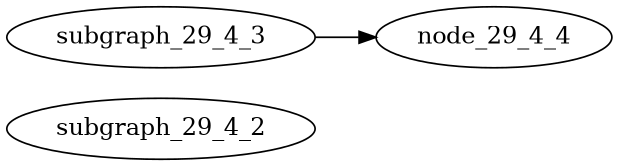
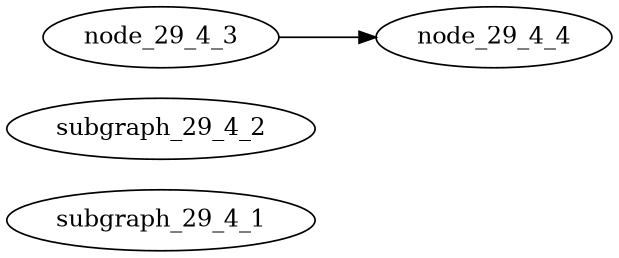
node "subgraph_29_4_3": label "subgraph_29_4_3" -> "node_29_4_3"
node "subgraph_29_4_1": added
